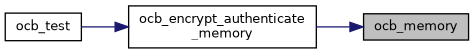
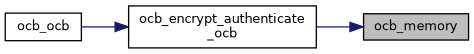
node "ocb_test": label "ocb_test" -> "ocb_ocb"
node "ocb_encrypt_authenticate _memory": label "ocb_encrypt_authenticate _memory" -> "ocb_encrypt_authenticate _ocb"
